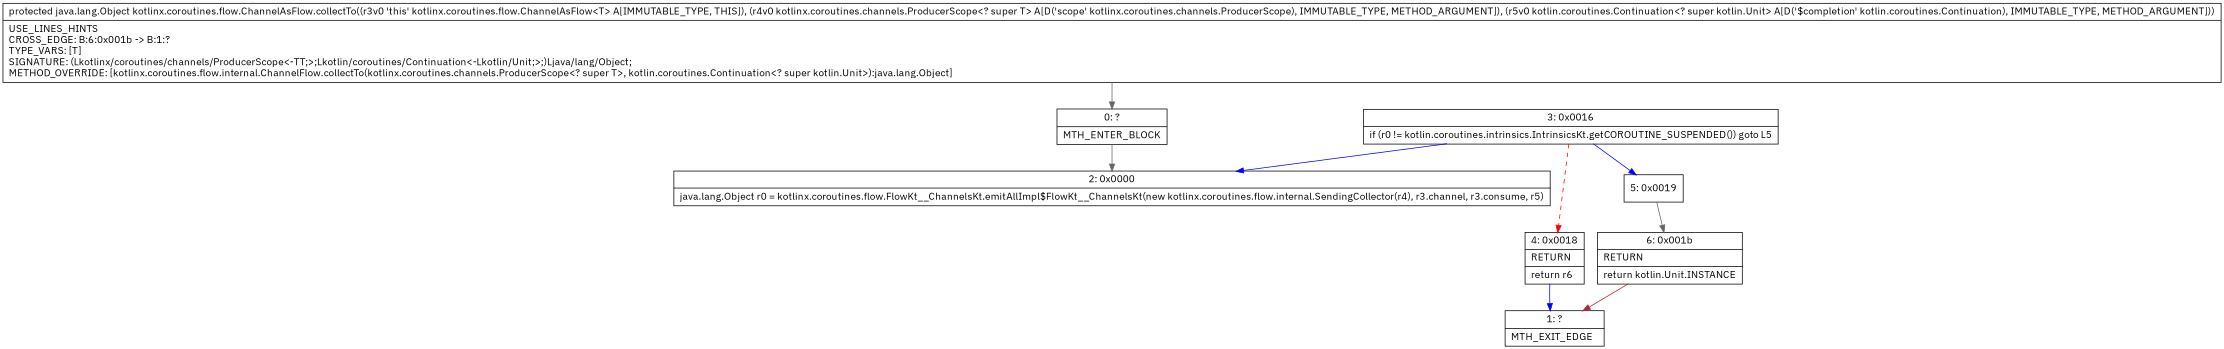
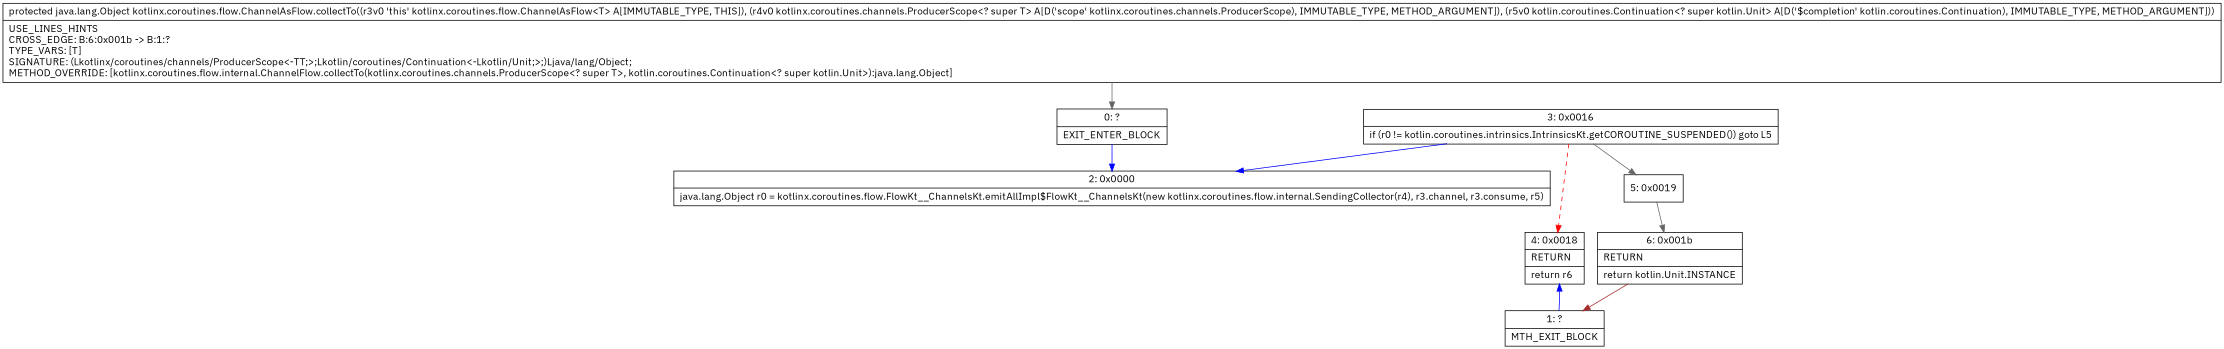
node "0: ?": text "MTH_ENTER_BLOCK" -> "EXIT_ENTER_BLOCK"
edge "0: ?" -> "2: 0x0000": color gray40 -> blue
edge "3: 0x0016" -> "5: 0x0019": color blue -> gray40
edge "4: 0x0018" -> "1: ?": reversed
node "1: ?": text "MTH_EXIT_EDGE" -> "MTH_EXIT_BLOCK"
